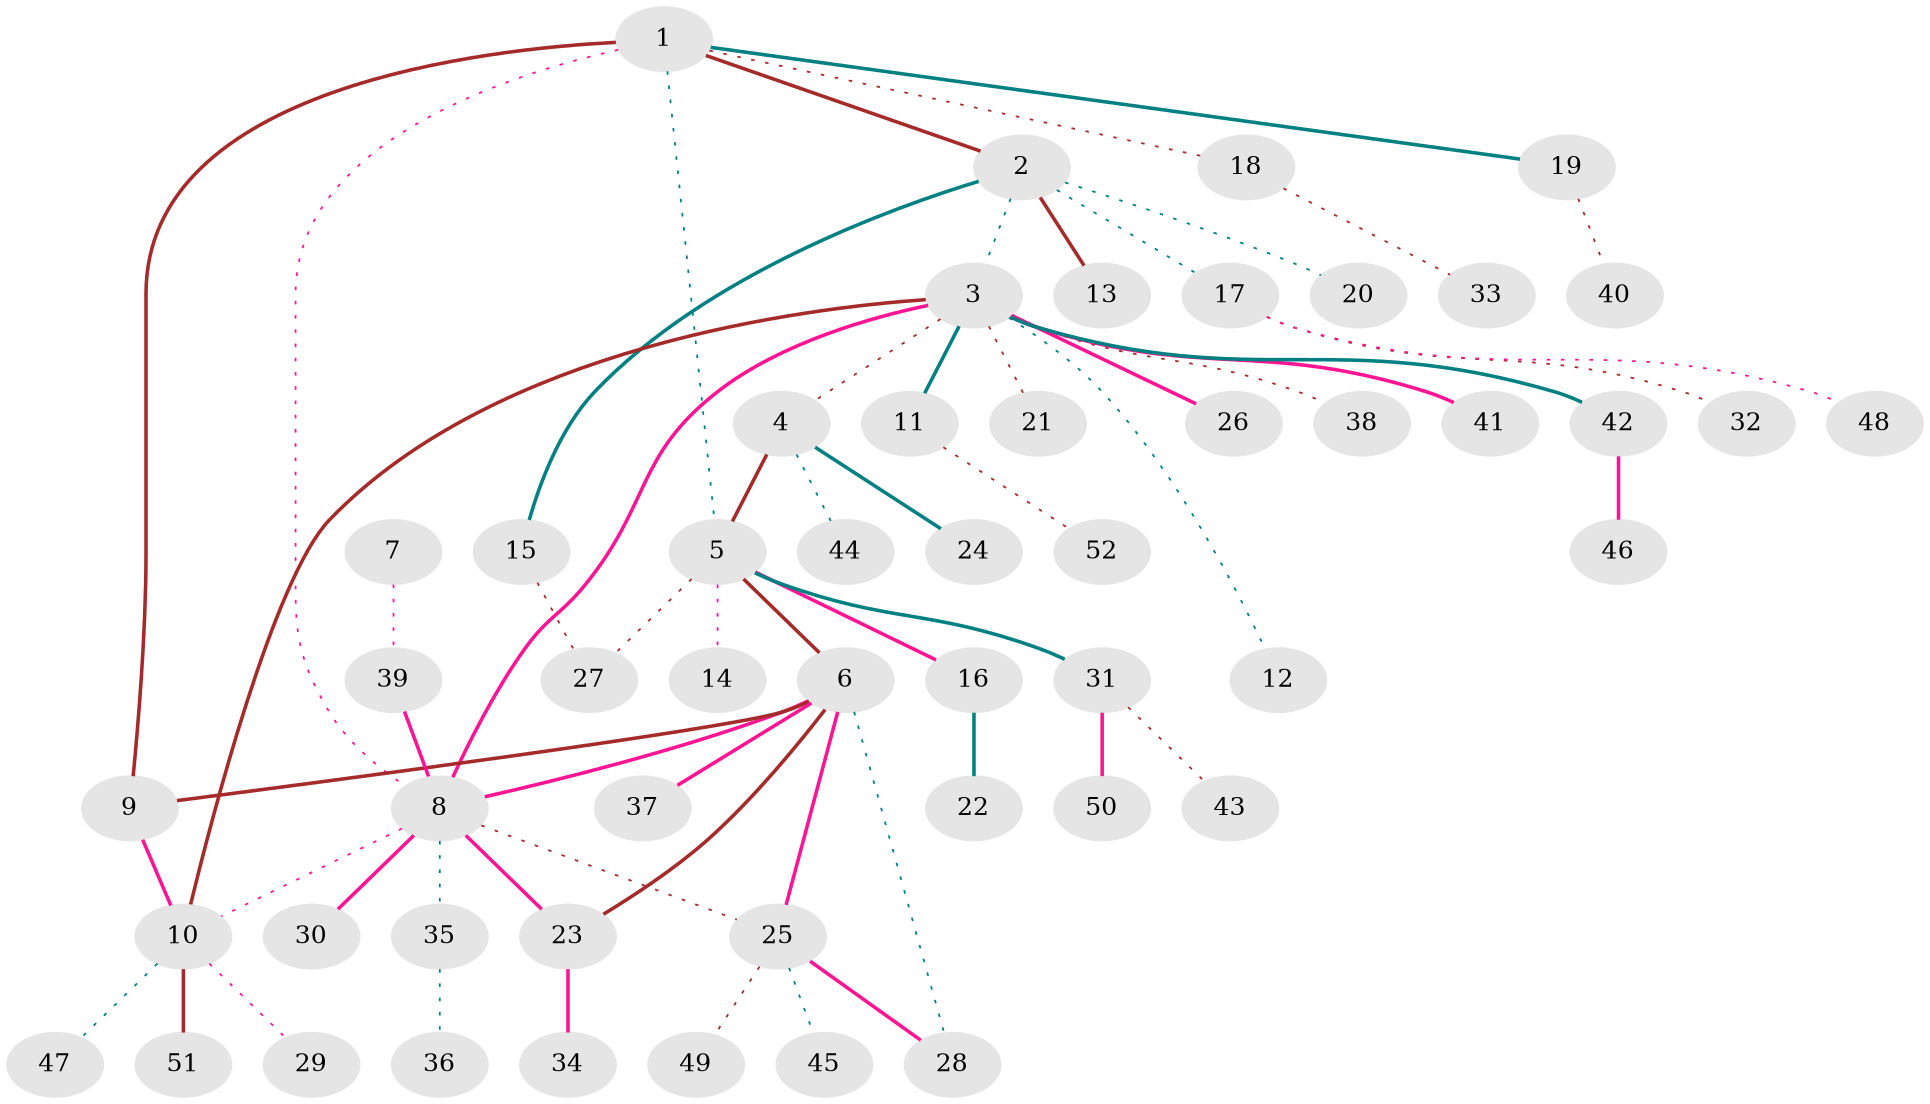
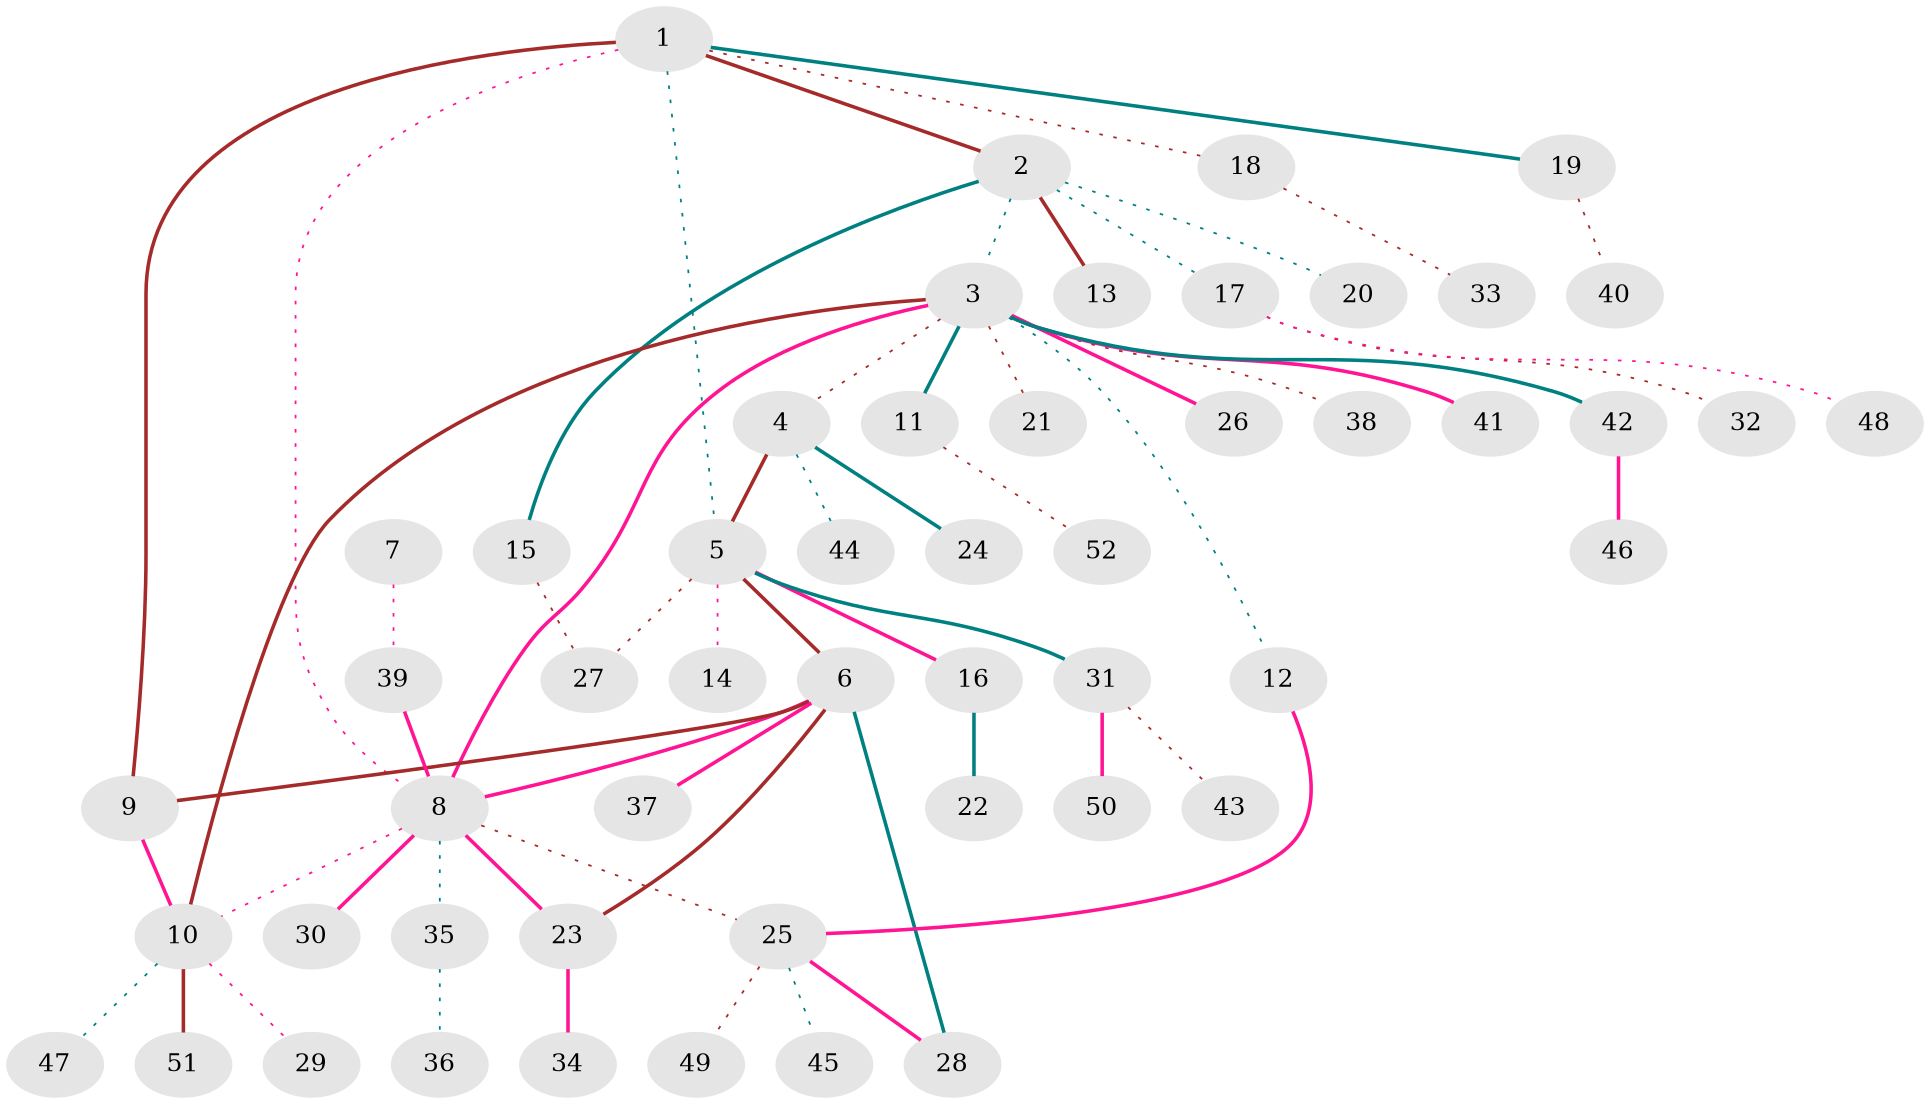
edge "6" -- "25": now "12" -- "25"
edge "6" -- "28": style dotted -> bold
